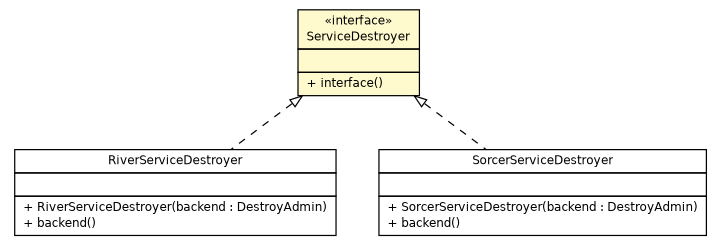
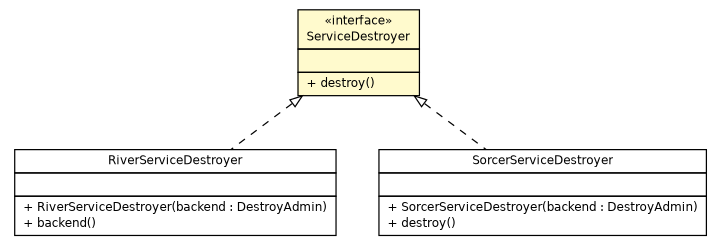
node "ServiceDestroyer": text "+ interface()" -> "+ destroy()"
node "SorcerServiceDestroyer": text "+ backend()" -> "+ destroy()"
